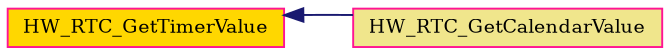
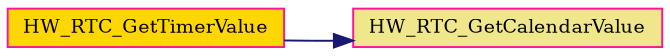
edge "HW_RTC_GetCalendarValue" -> "HW_RTC_GetTimerValue": reversed
